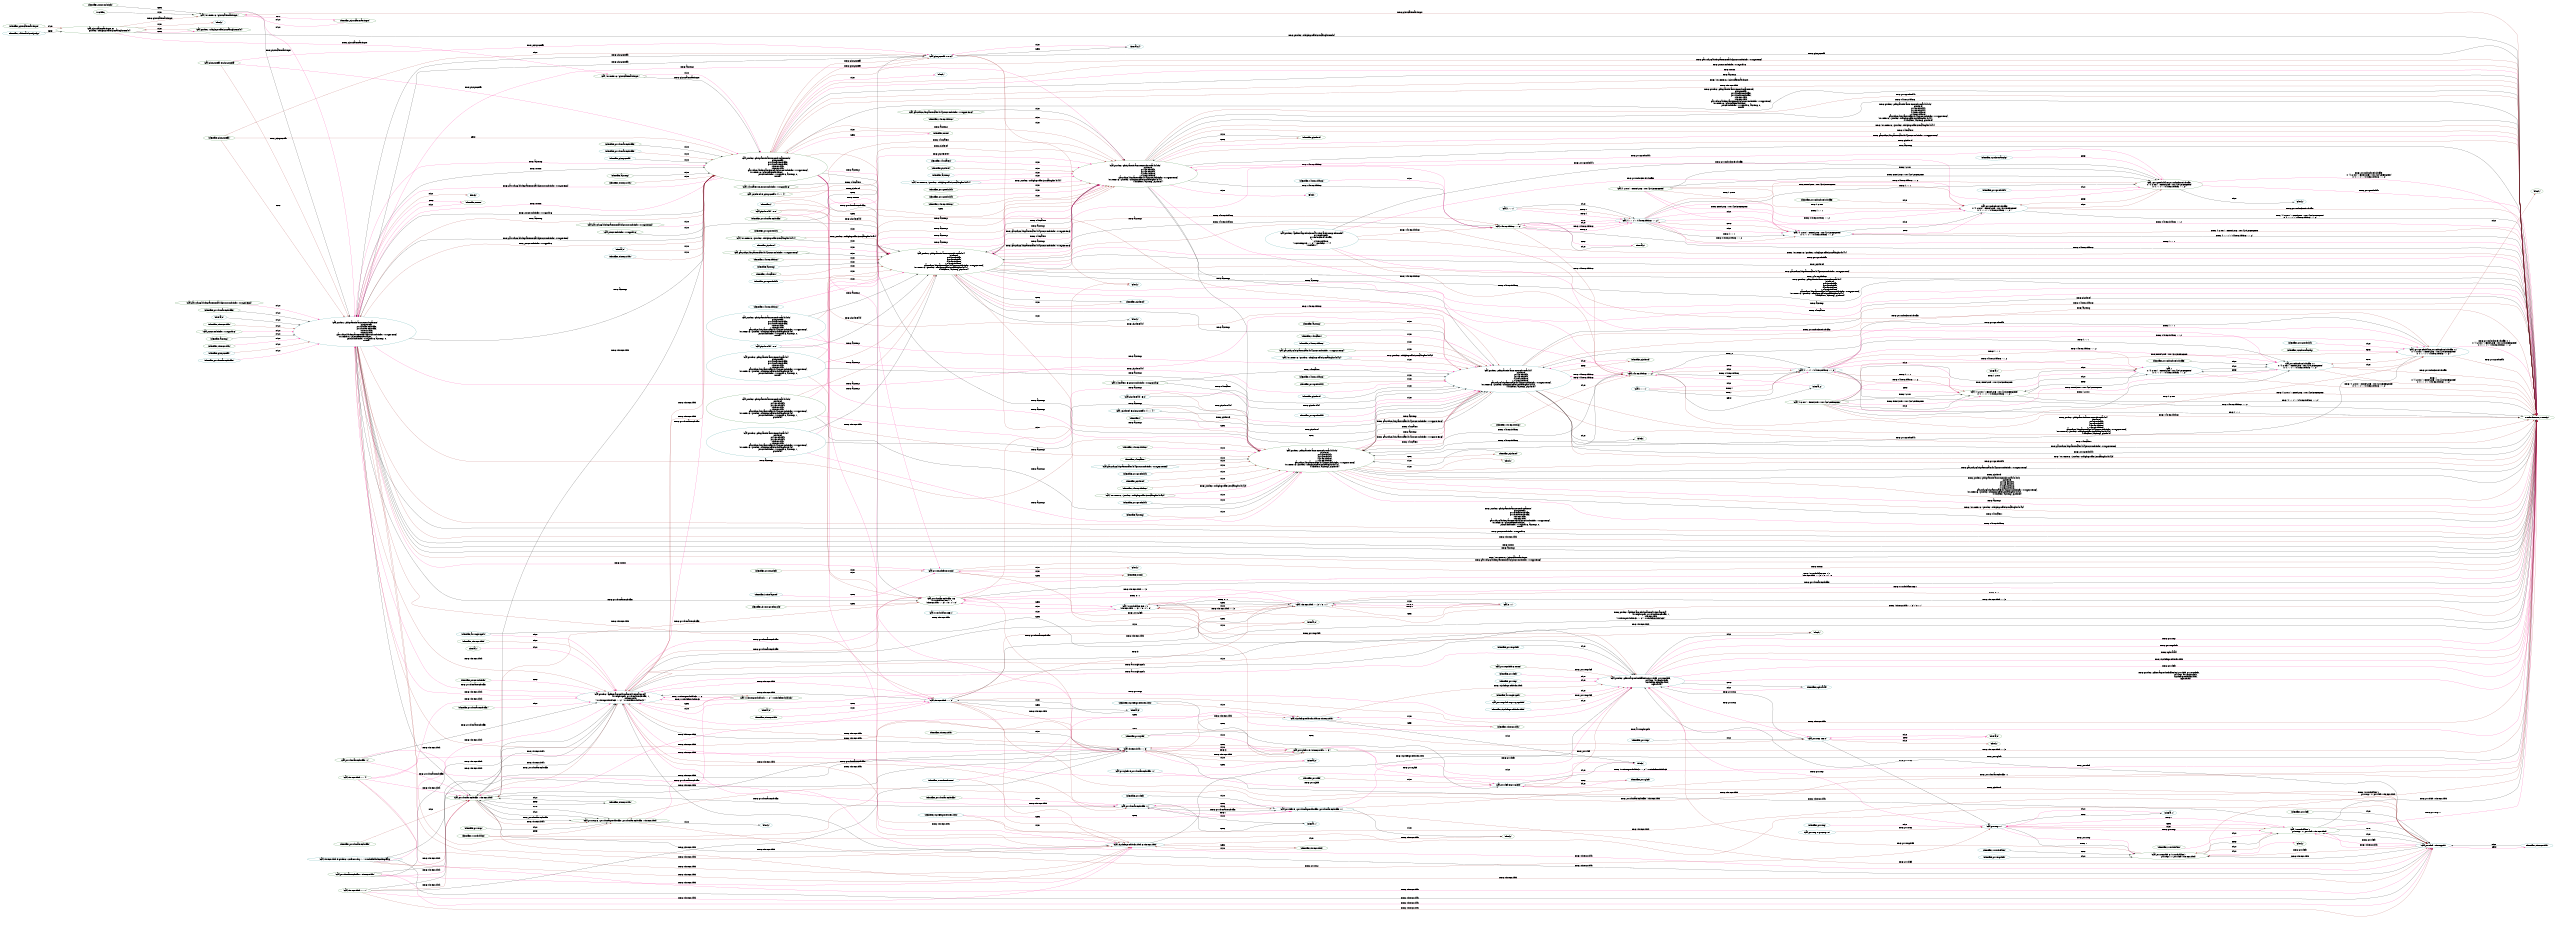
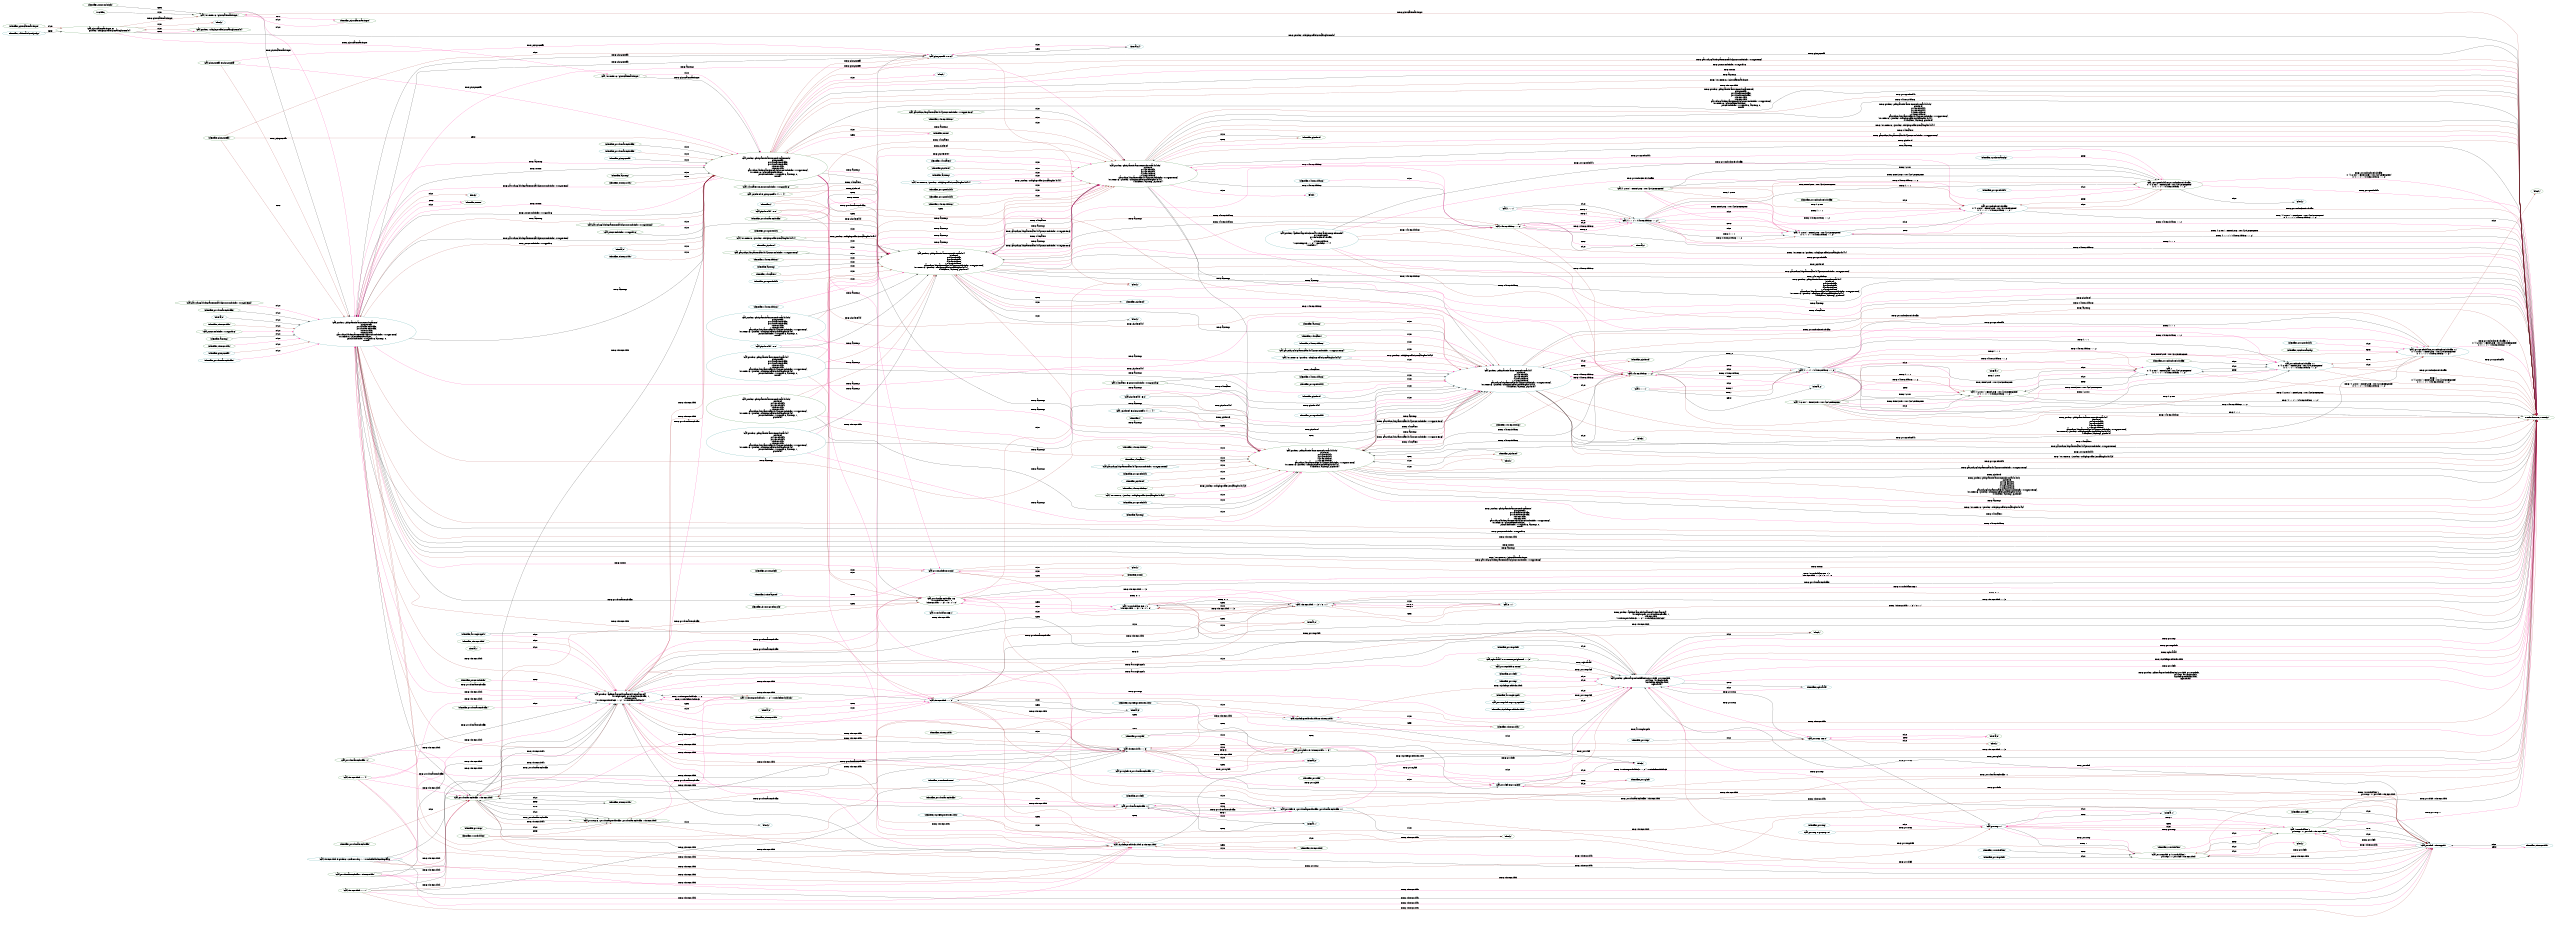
edge "(Call,pi2_y_coeff1 += 64)" -> "(Call,pu1_yleft += (ui_rec_width << 3))": now "(Call,pu1_yleft = pu1_luma_rec_buffer - 1)" -> "(Call,pu1_yleft += (ui_rec_width << 3))"
node "(Call,ngbr_avail |= u1_use_top_right_mb << 3)": added
edge "(Call,pu1_left = pu1_yleft)" -> "(Call,pu1_left - ui_rec_pels)": label "DDG: pi2_level" -> "DDG: pu1_left"
